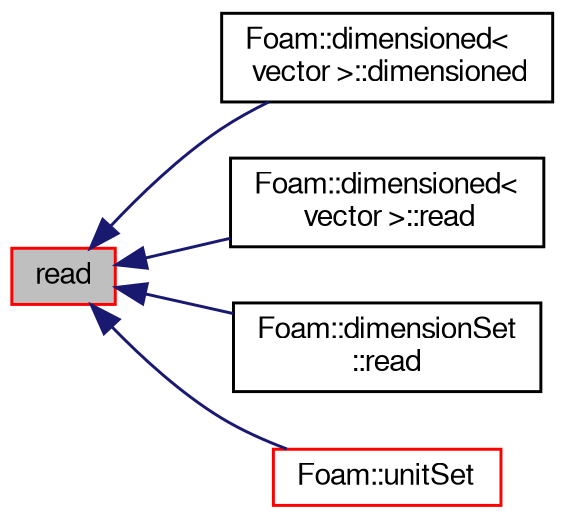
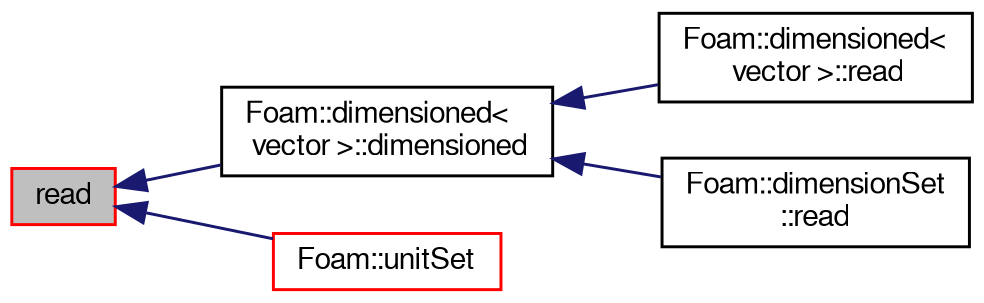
edge "Foam::dimensioned< vector >::read" -> "read": now "Foam::dimensioned< vector >::read" -> "Foam::dimensioned< vector >::dimensioned"
edge "Foam::dimensionSet ::read" -> "read": now "Foam::dimensionSet ::read" -> "Foam::dimensioned< vector >::dimensioned"
